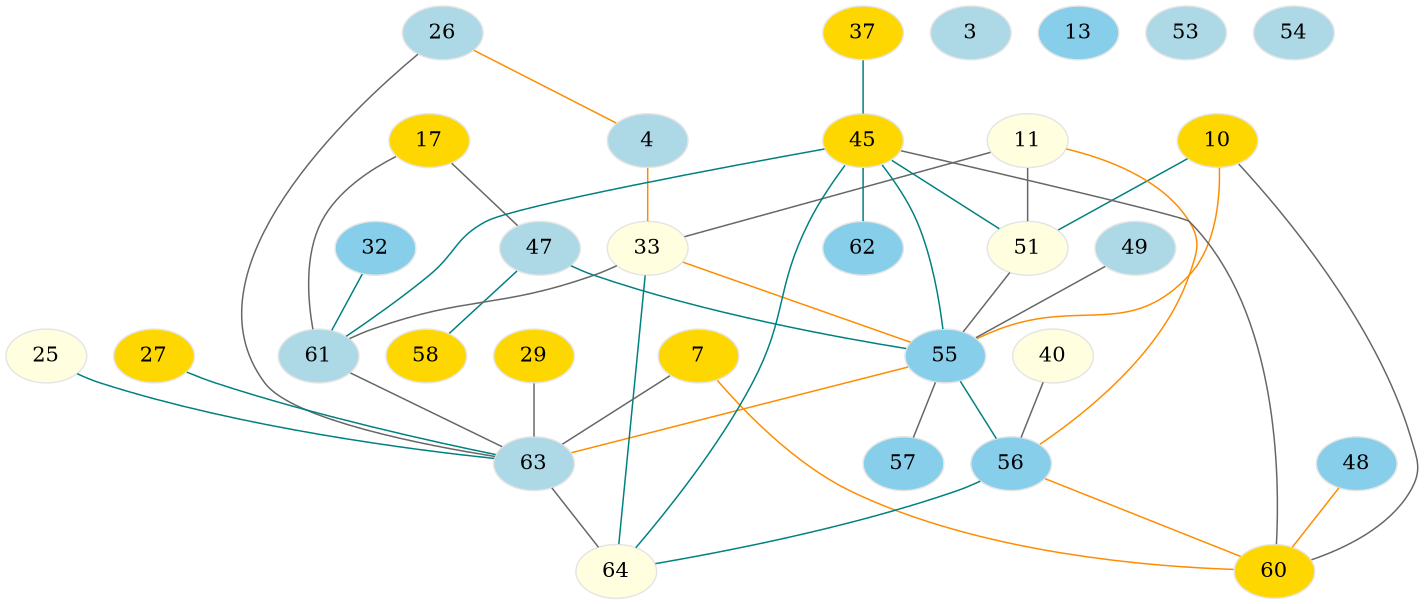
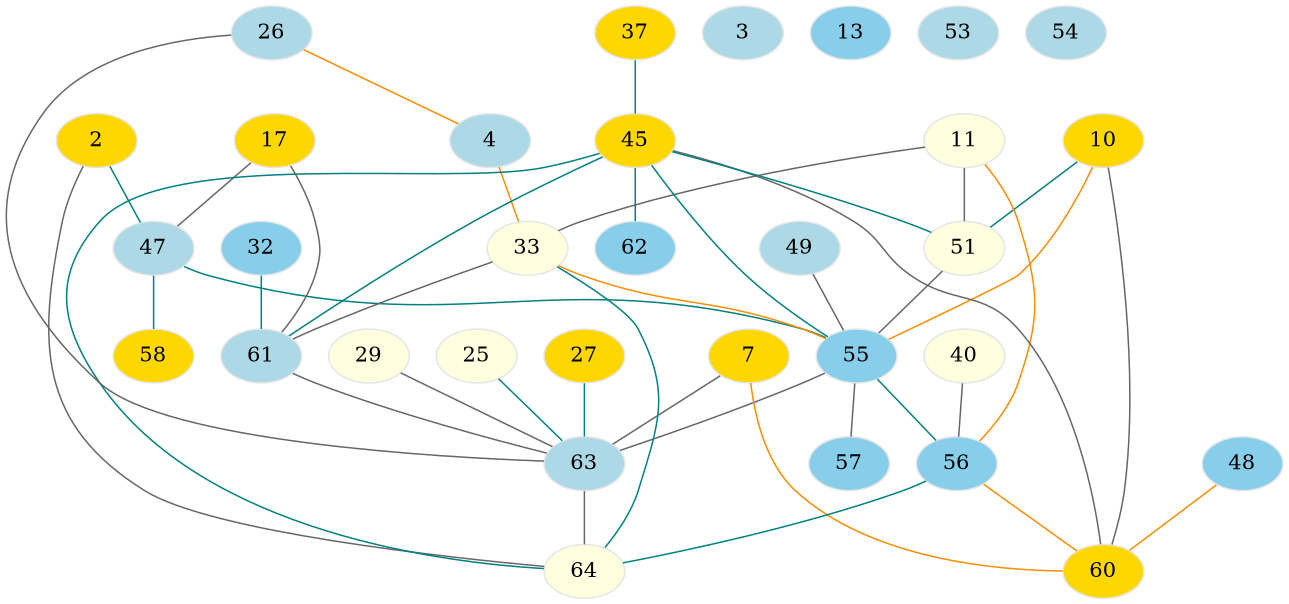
node "2": added
node "29": fillcolor gold -> lightyellow
edge "55" -- "63": color darkorange -> gray40
